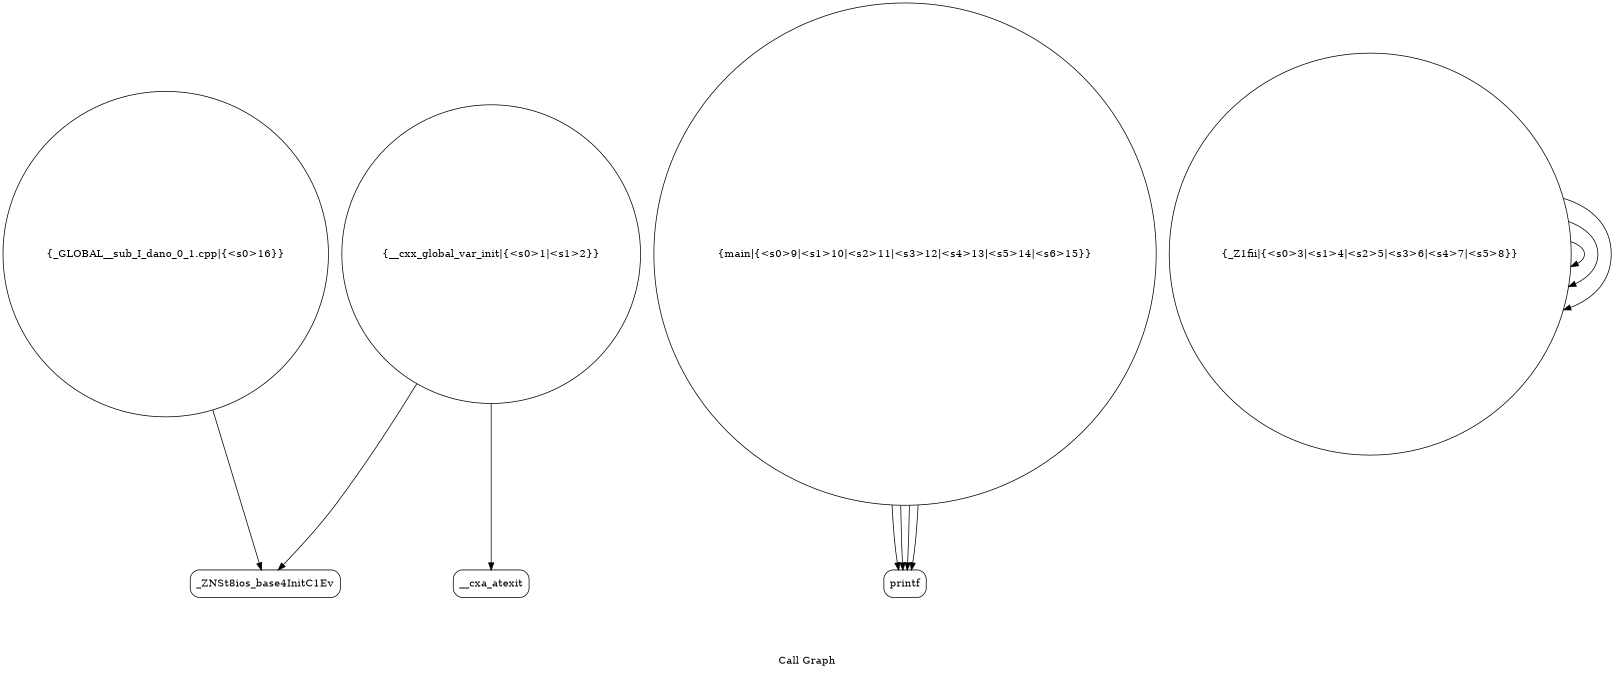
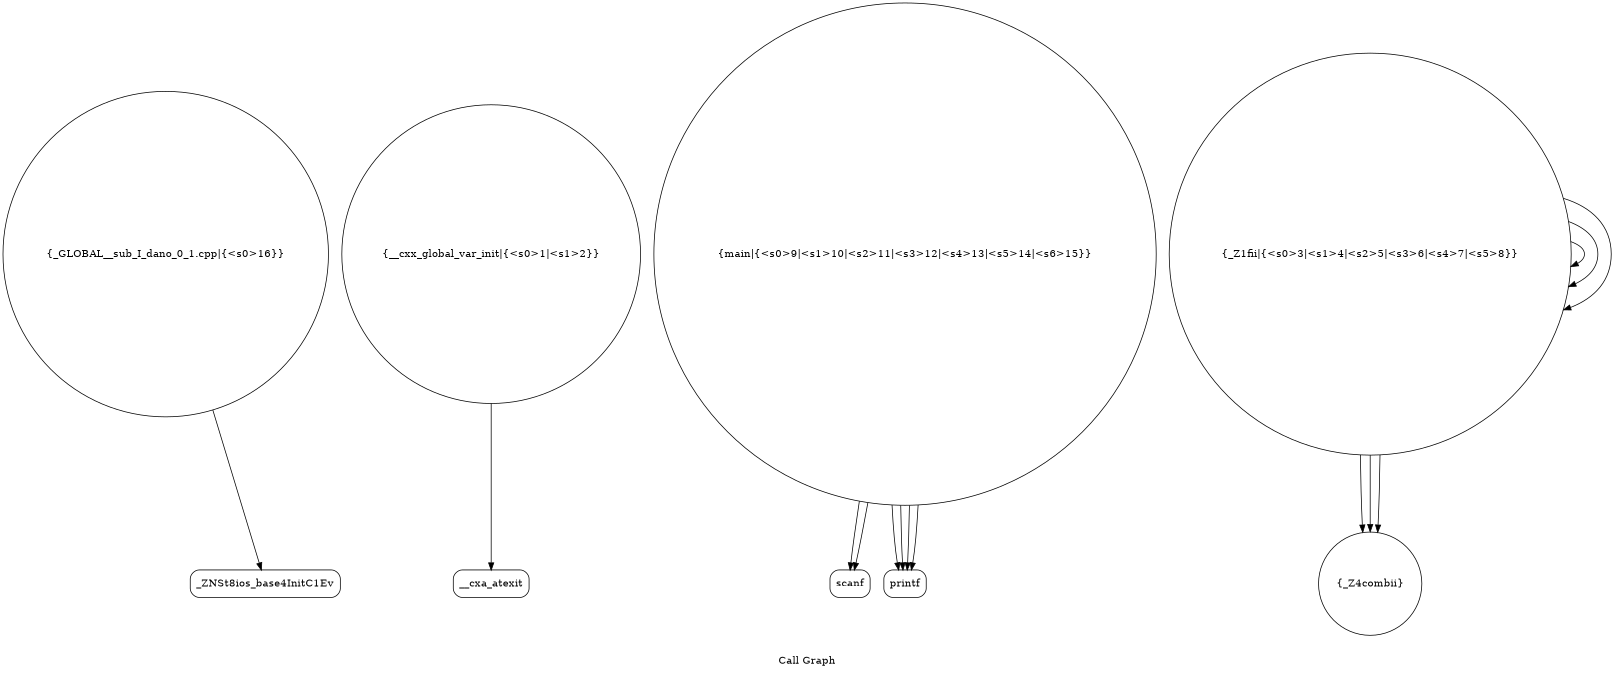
edge "{__cxx_global_var_init|{<s0>1|<s1>2}}" -> "_ZNSt8ios_base4InitC1Ev": removed
node "scanf": added
node "{_Z4combii}": added
